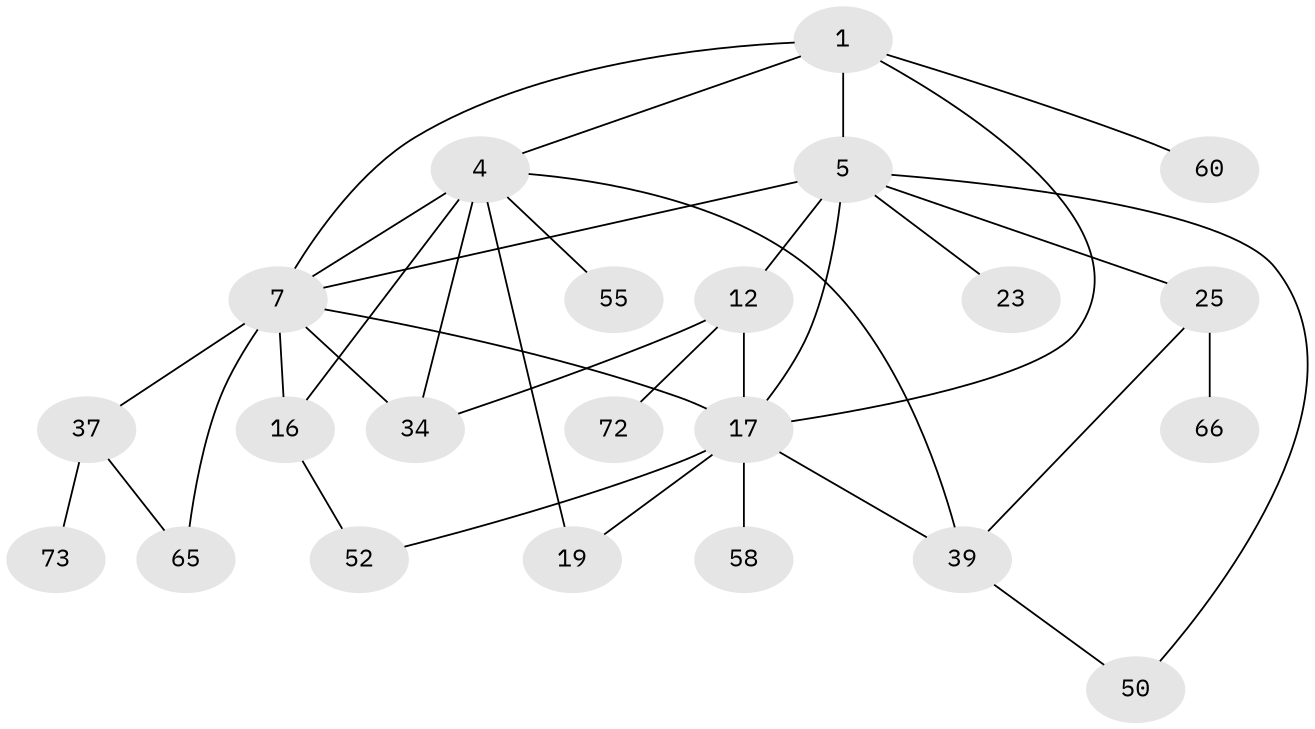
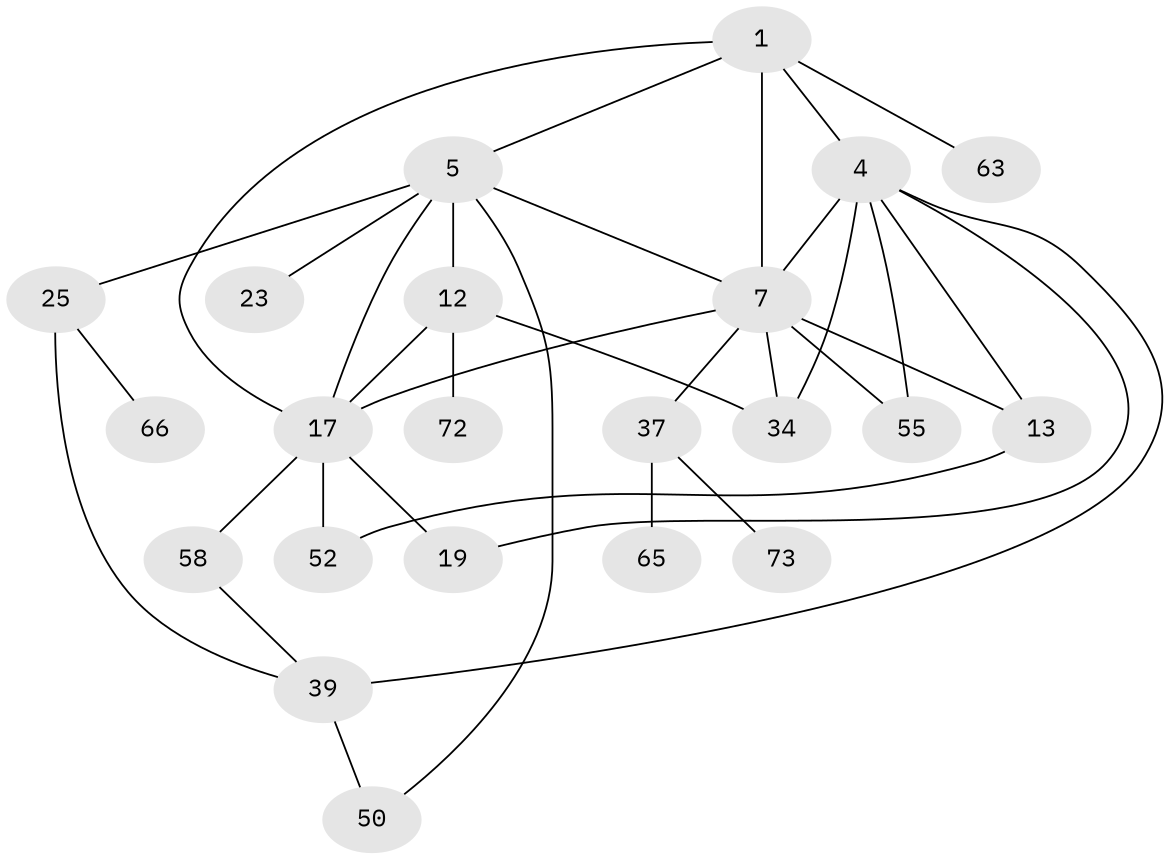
node "60": label "60" -> "63"
edge "7" -- "65": now "7" -- "55"
node "16": label "16" -> "13"
edge "17" -- "39": now "58" -- "39"
